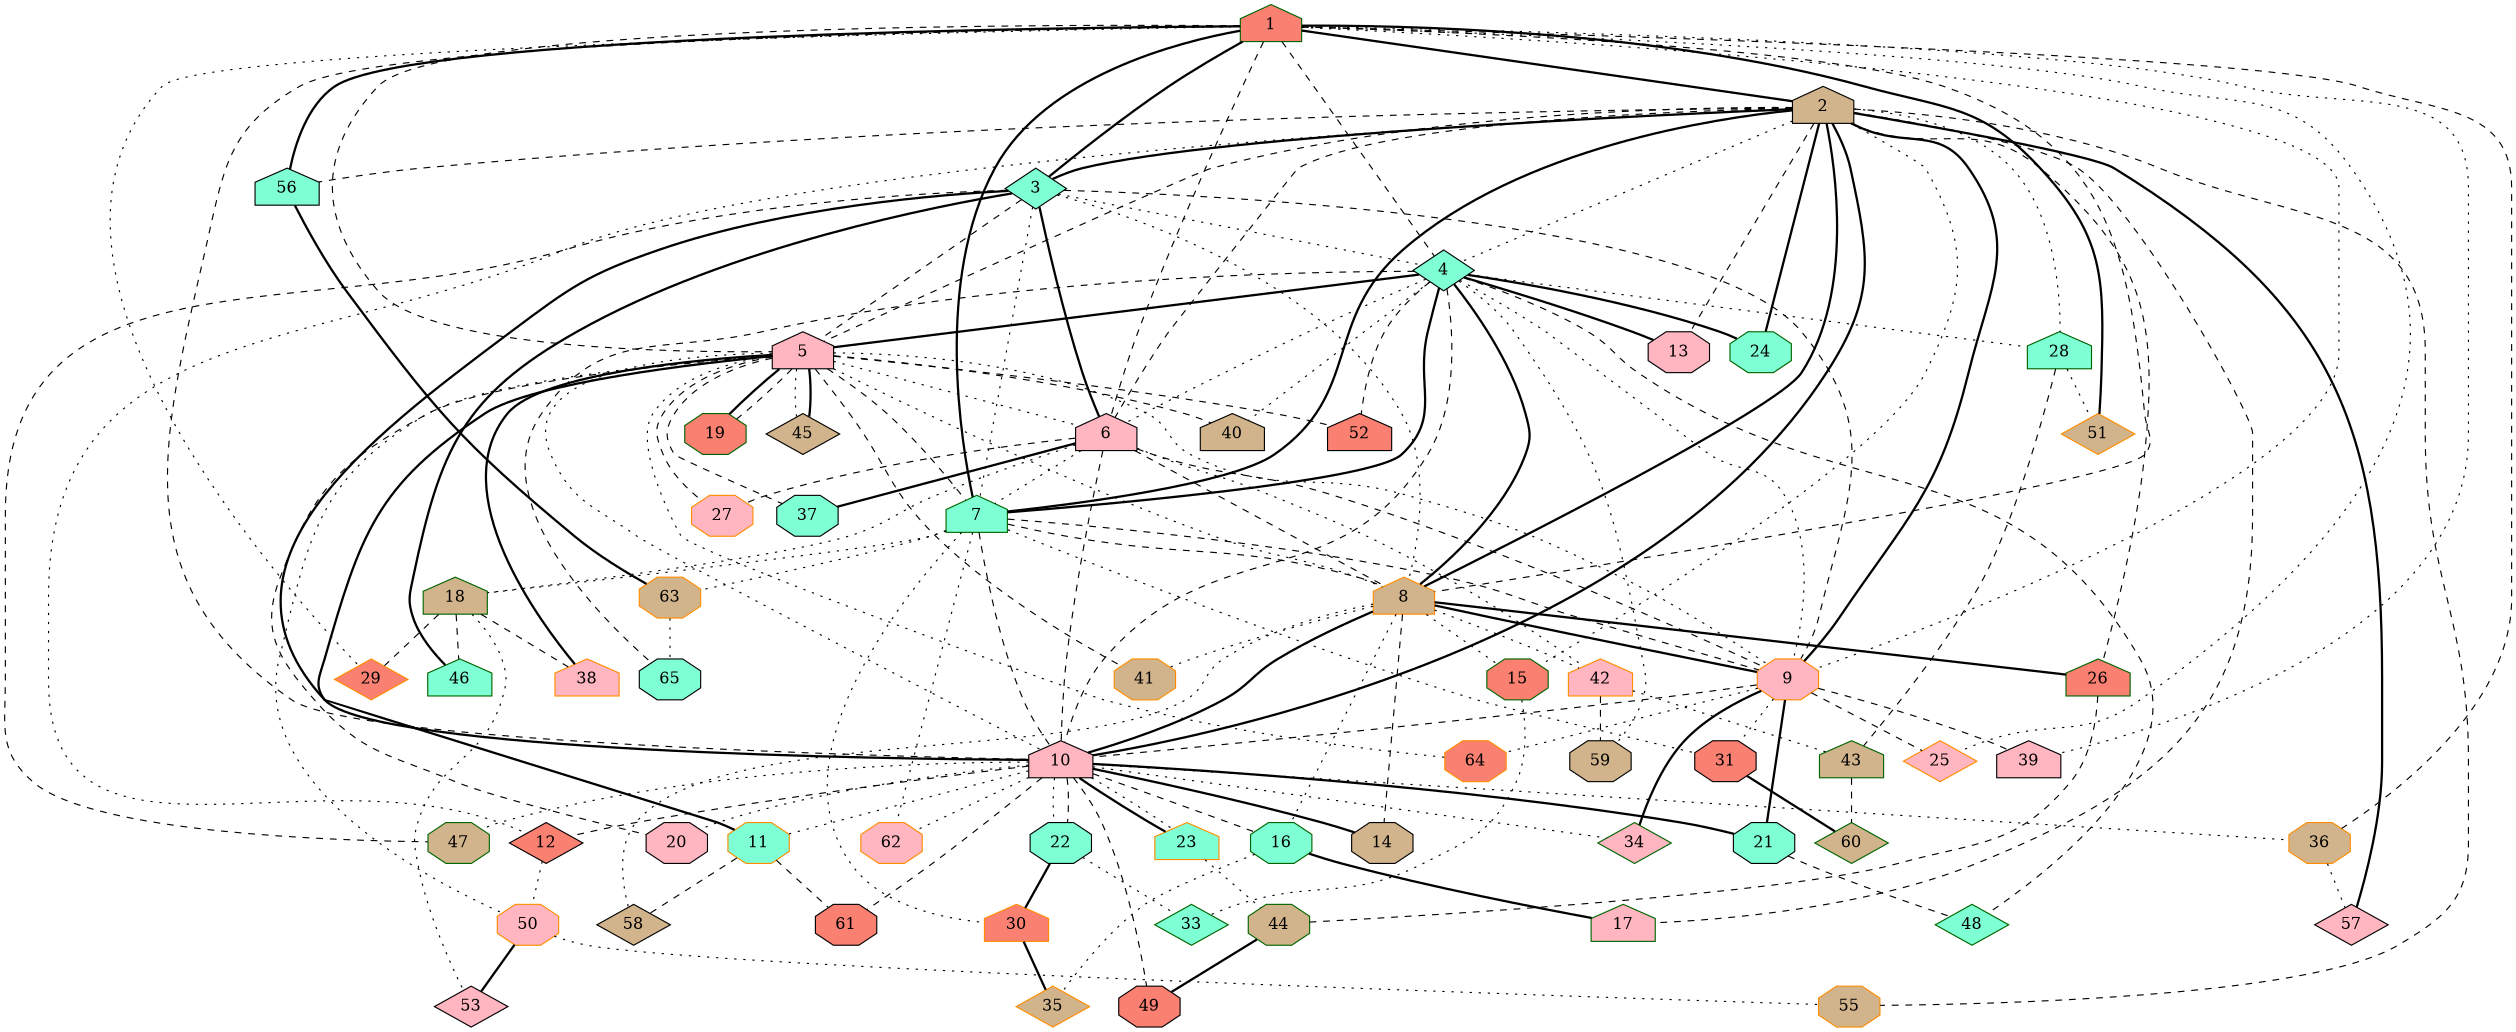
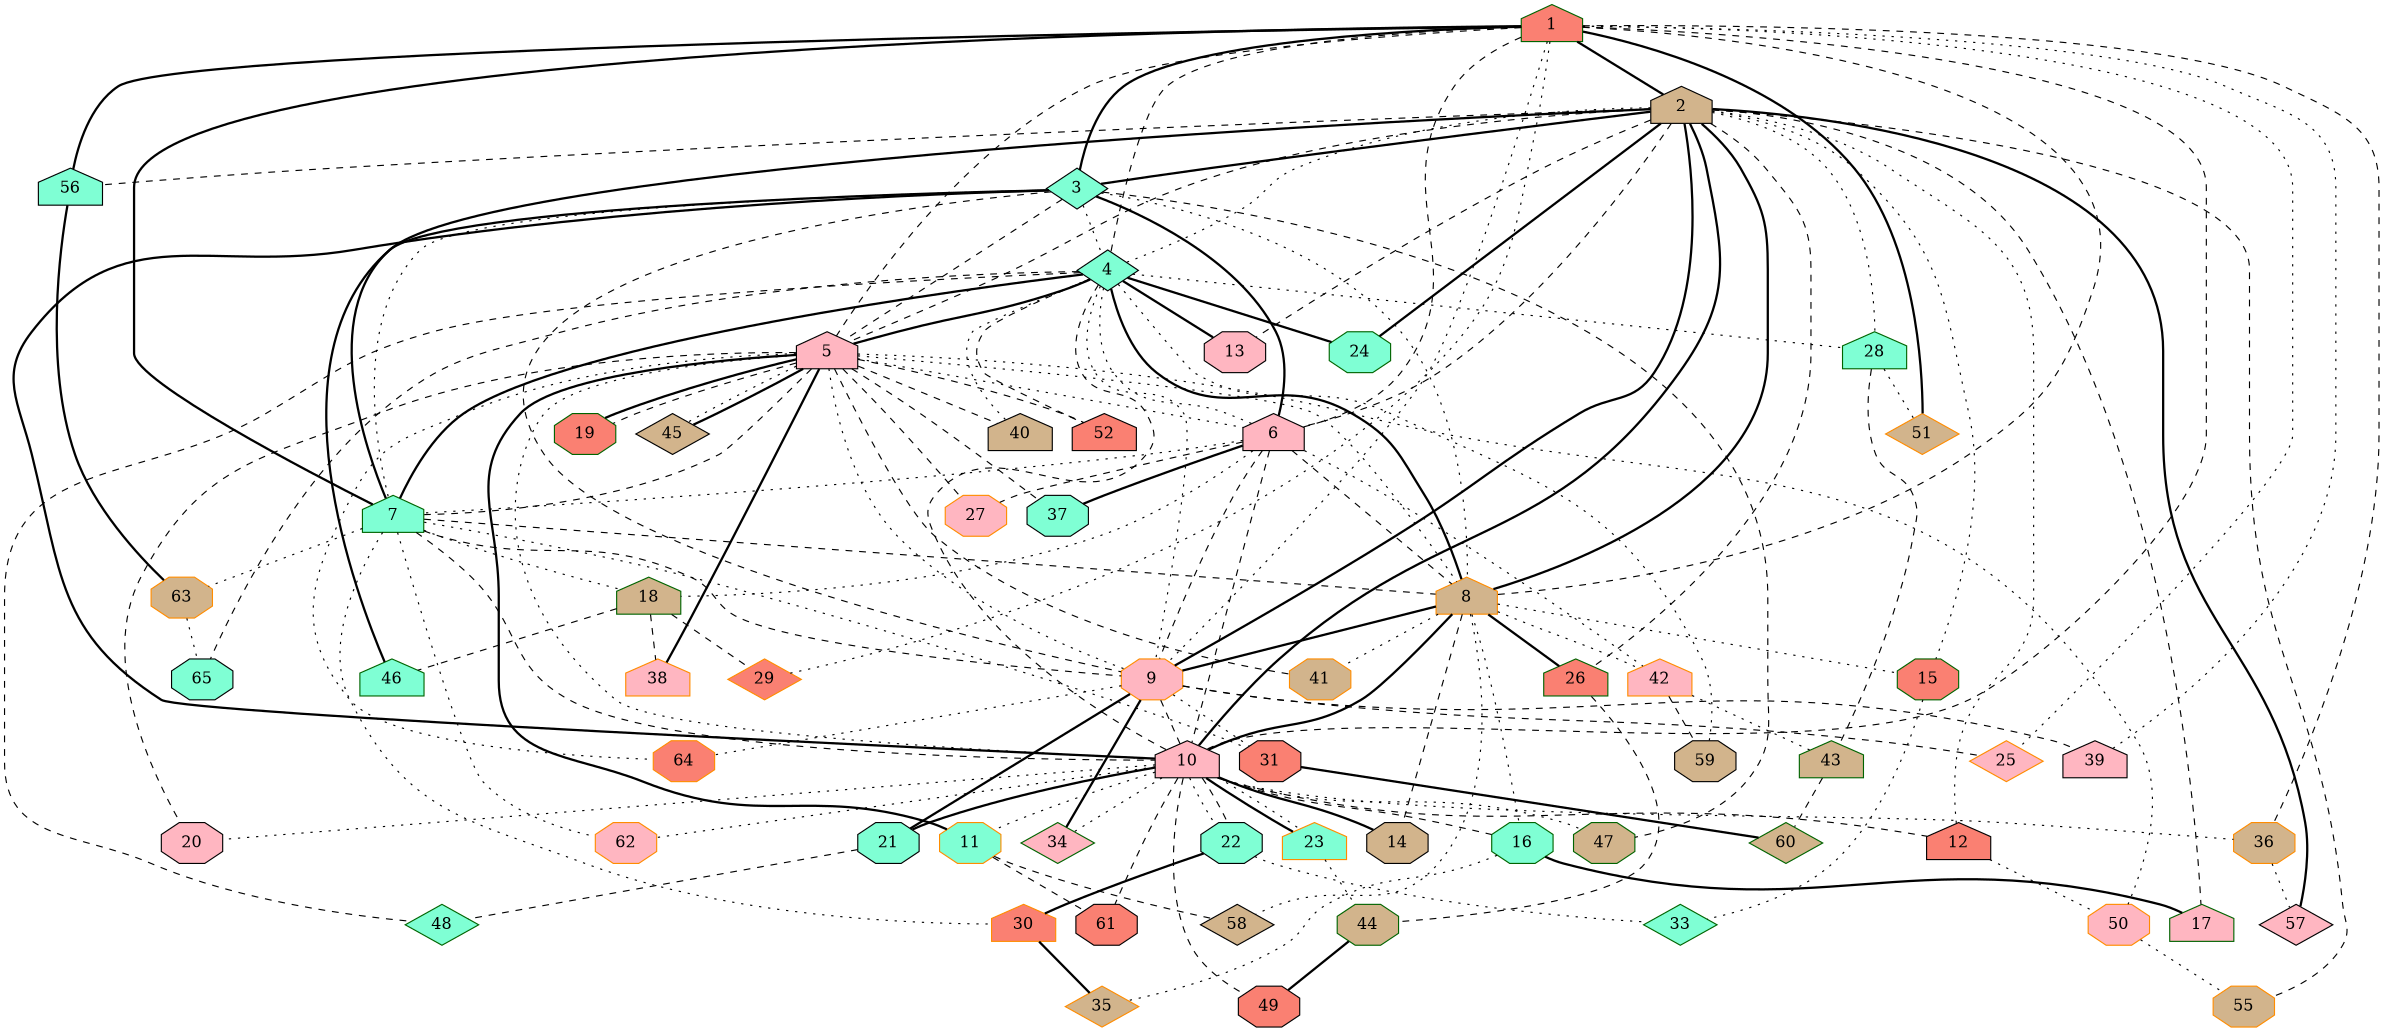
node "12": shape diamond -> house
node "53": removed
